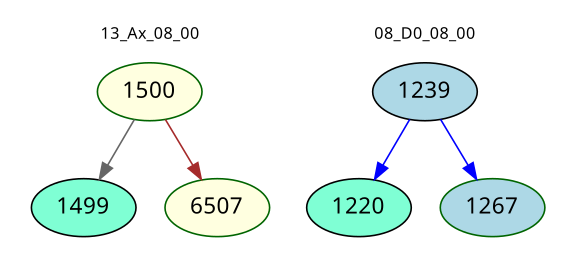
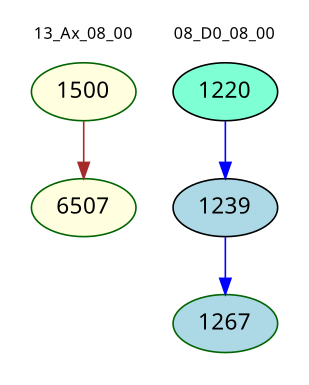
edge "1239" -> "1220": reversed
node "1499": removed
